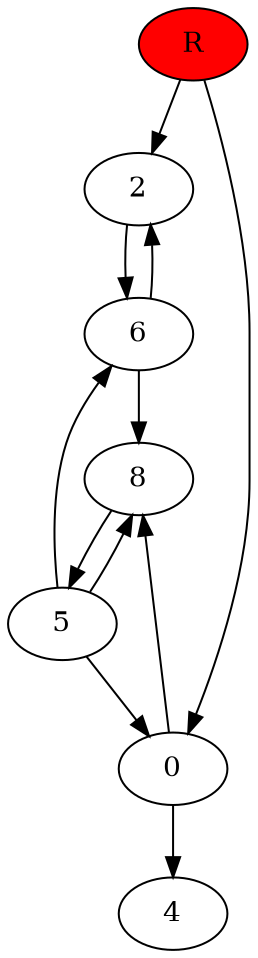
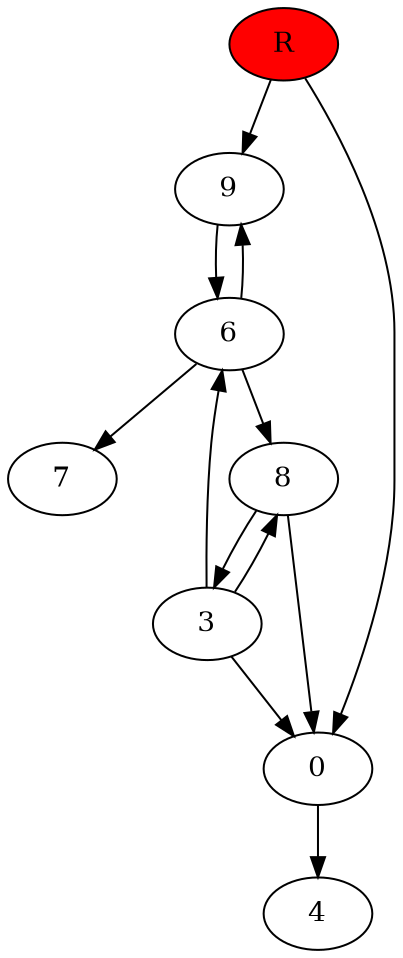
node "2": label "2" -> "9"
node "7": added
node "5": label "5" -> "3"
edge "0" -> "8": reversed
